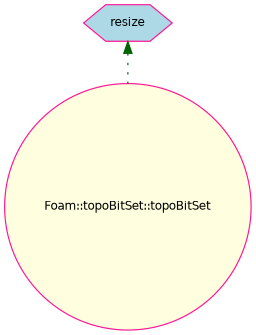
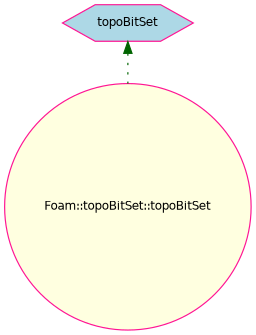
node "resize": label "resize" -> "topoBitSet"
